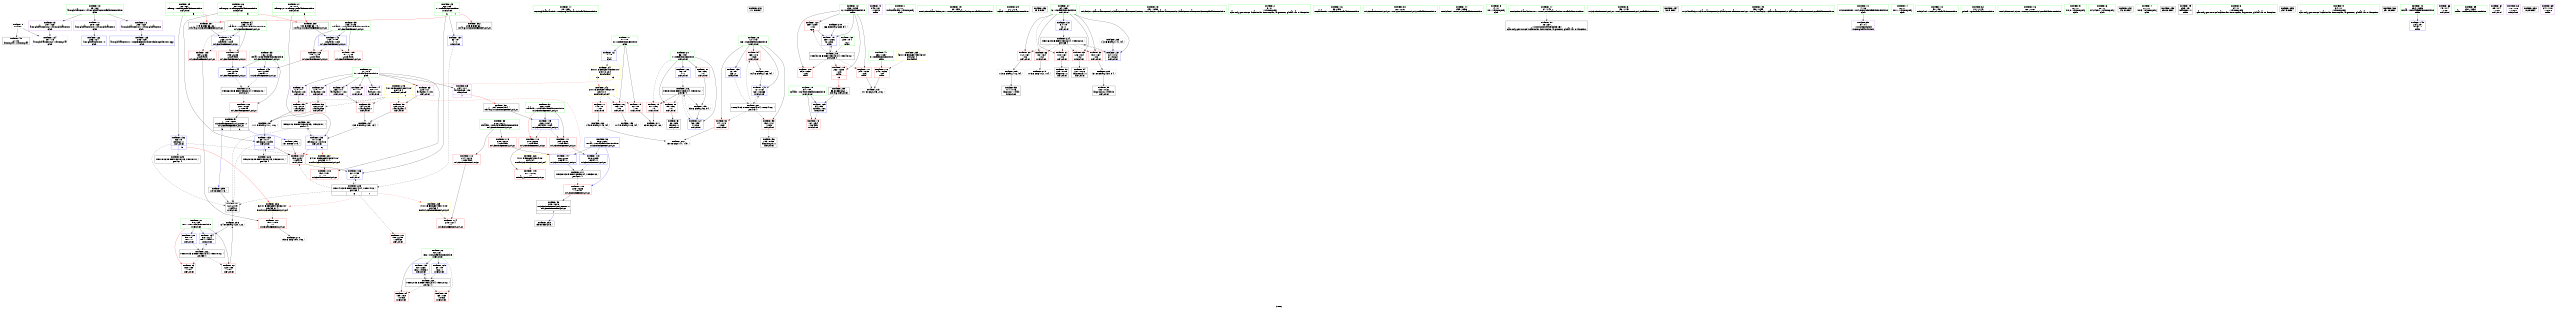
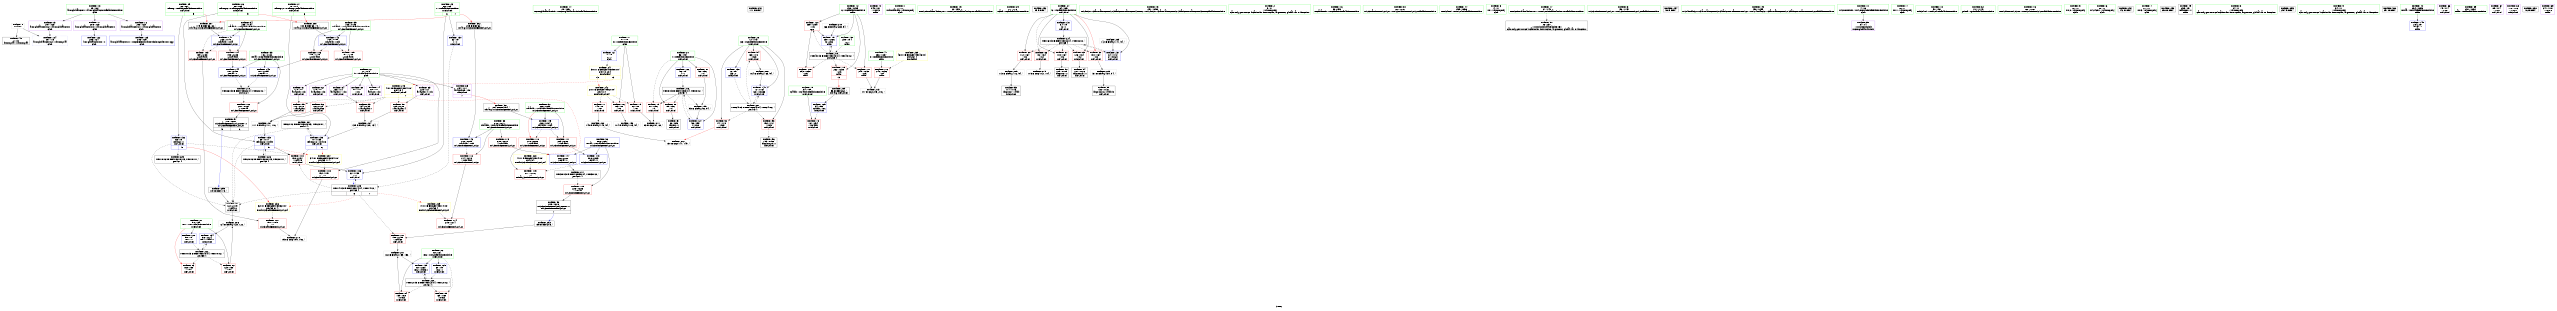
edge "NodeID: 42" -> "NodeID: 118": now "NodeID: 120" -> "NodeID: 118"
edge "NodeID: 24" -> "NodeID: 90": color black -> red
edge "NodeID: 62" -> "NodeID: 96": removed
edge "NodeID: 19" -> "NodeID: 125": removed
edge "NodeID: 92" -> "NodeID: 212": color black -> red
node "NodeID: 296": removed
node "NodeID: 146": added
edge "NodeID: 148" -> "NodeID: 217": now "NodeID: 148" -> "NodeID: 115"
edge "NodeID: 36" -> "NodeID: 109": color blue -> black
edge "NodeID: 108" -> "NodeID: 210": added
edge "NodeID: 21" -> "NodeID: 134": removed
edge "NodeID: 293" -> "NodeID: 101": added
node "NodeID: 201": added
